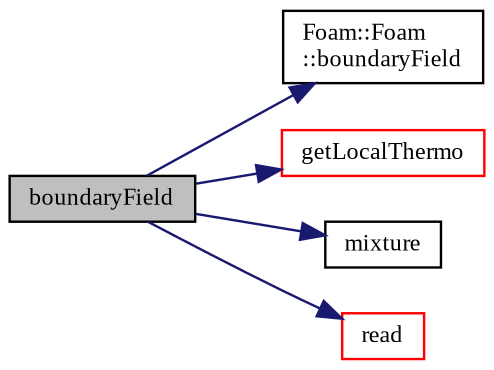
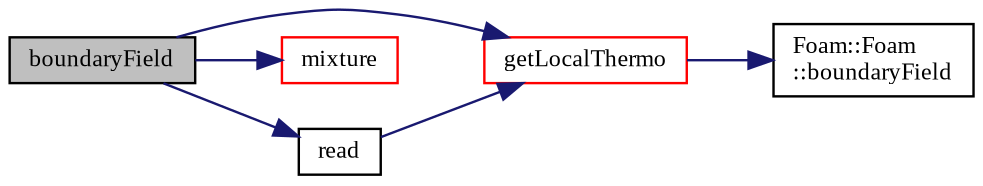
edge "read" -> "getLocalThermo": added
edge "boundaryField" -> "Foam::Foam ::boundaryField": now "getLocalThermo" -> "Foam::Foam ::boundaryField"
node "mixture": color black -> red
node "read": color red -> black
